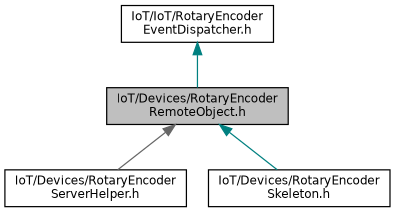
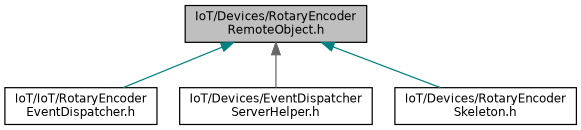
edge "IoT/Devices/RotaryEncoder RemoteObject.h" -> "IoT/IoT/RotaryEncoder EventDispatcher.h": reversed
node "IoT/Devices/RotaryEncoder ServerHelper.h": label "IoT/Devices/RotaryEncoder ServerHelper.h" -> "IoT/Devices/EventDispatcher ServerHelper.h"
